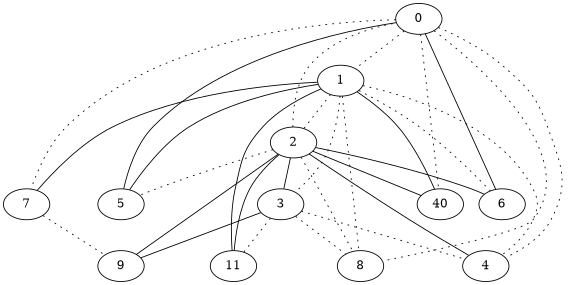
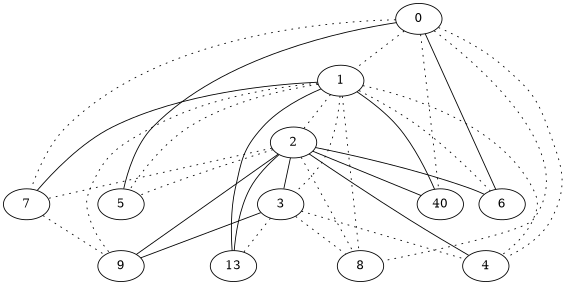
edge "0" -- "2": now "7" -- "2"
edge "1" -- "5": style solid -> dotted
edge "1" -- "9": added
node "11": label "11" -> "13"
